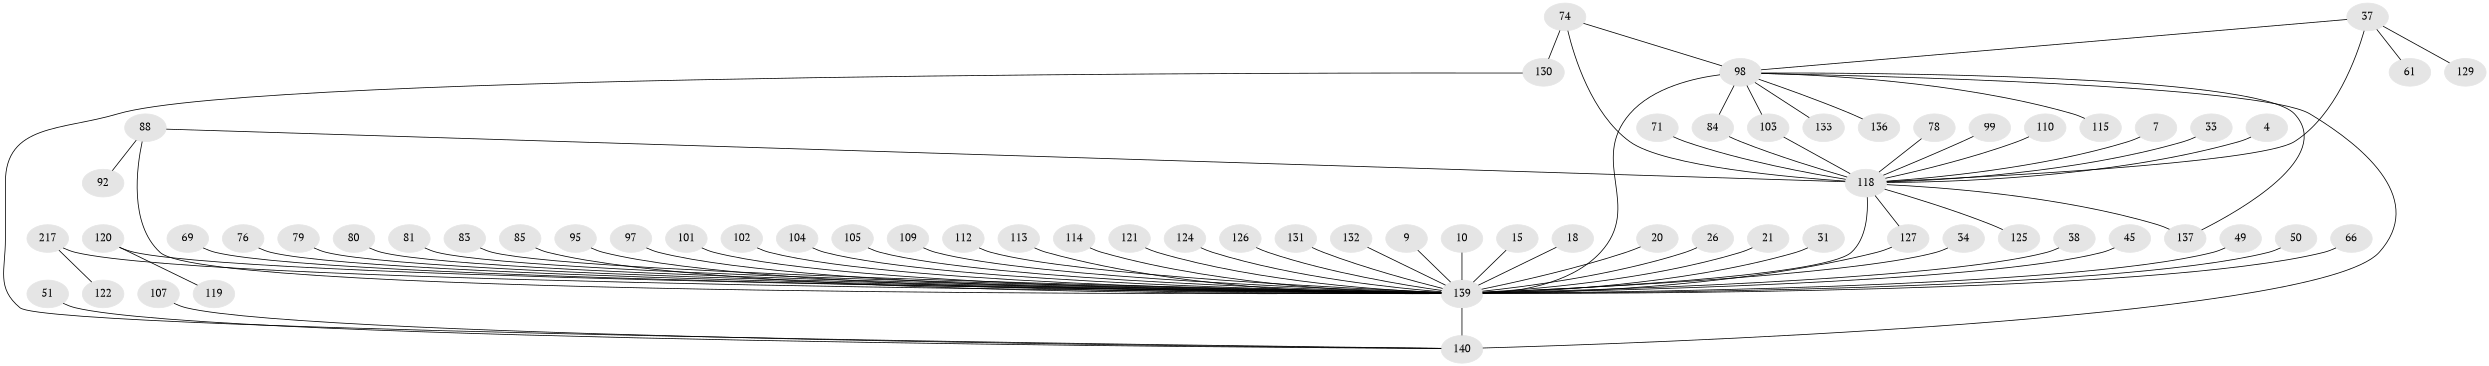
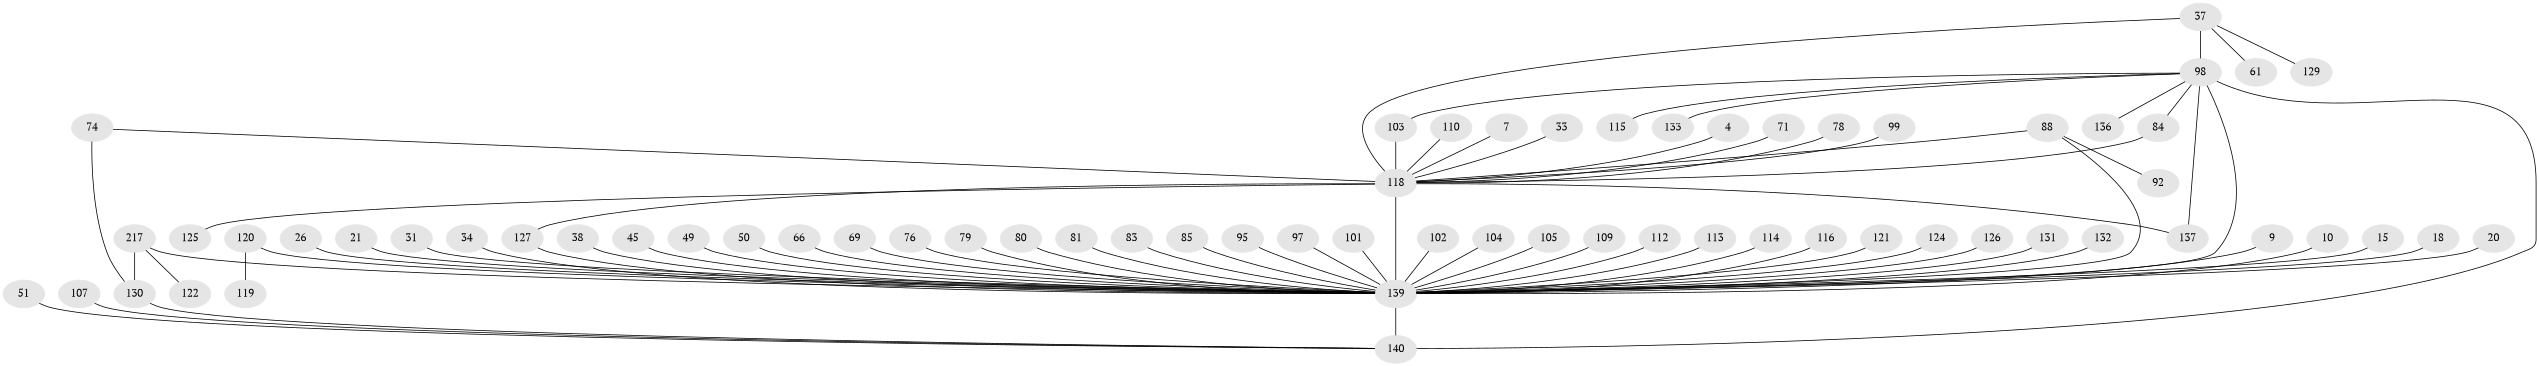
edge "74" -- "98": removed
node "116": added
edge "217" -- "130": added
